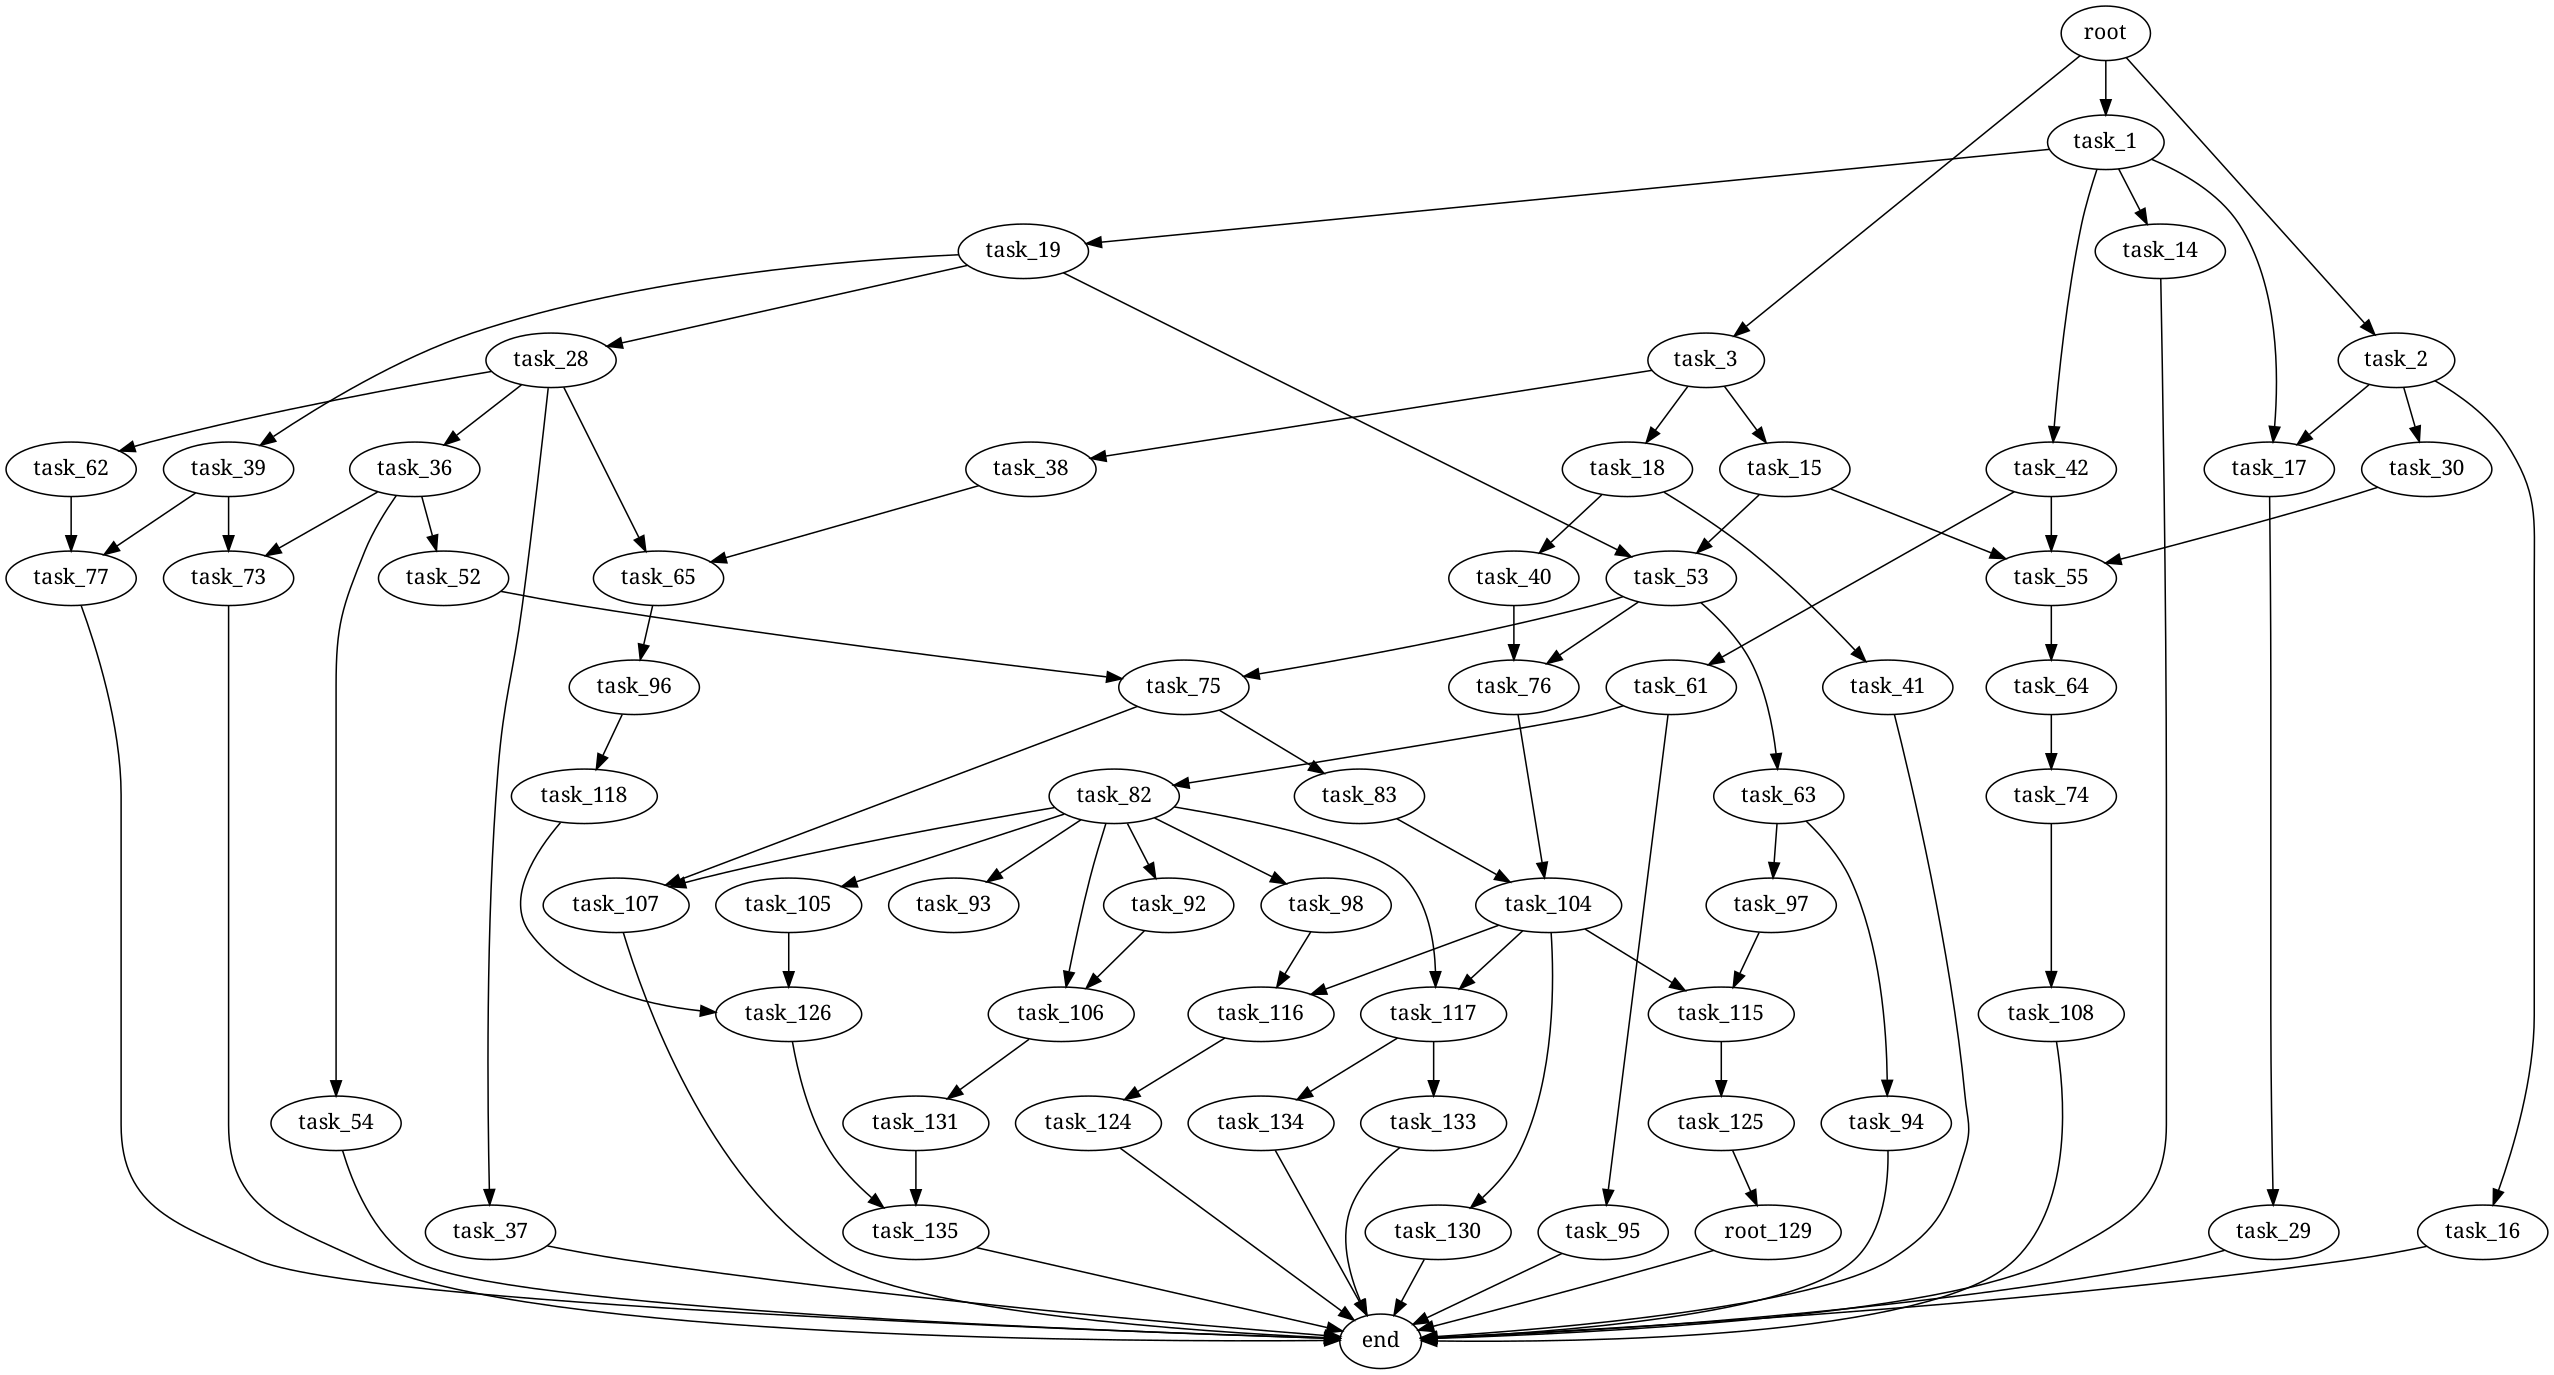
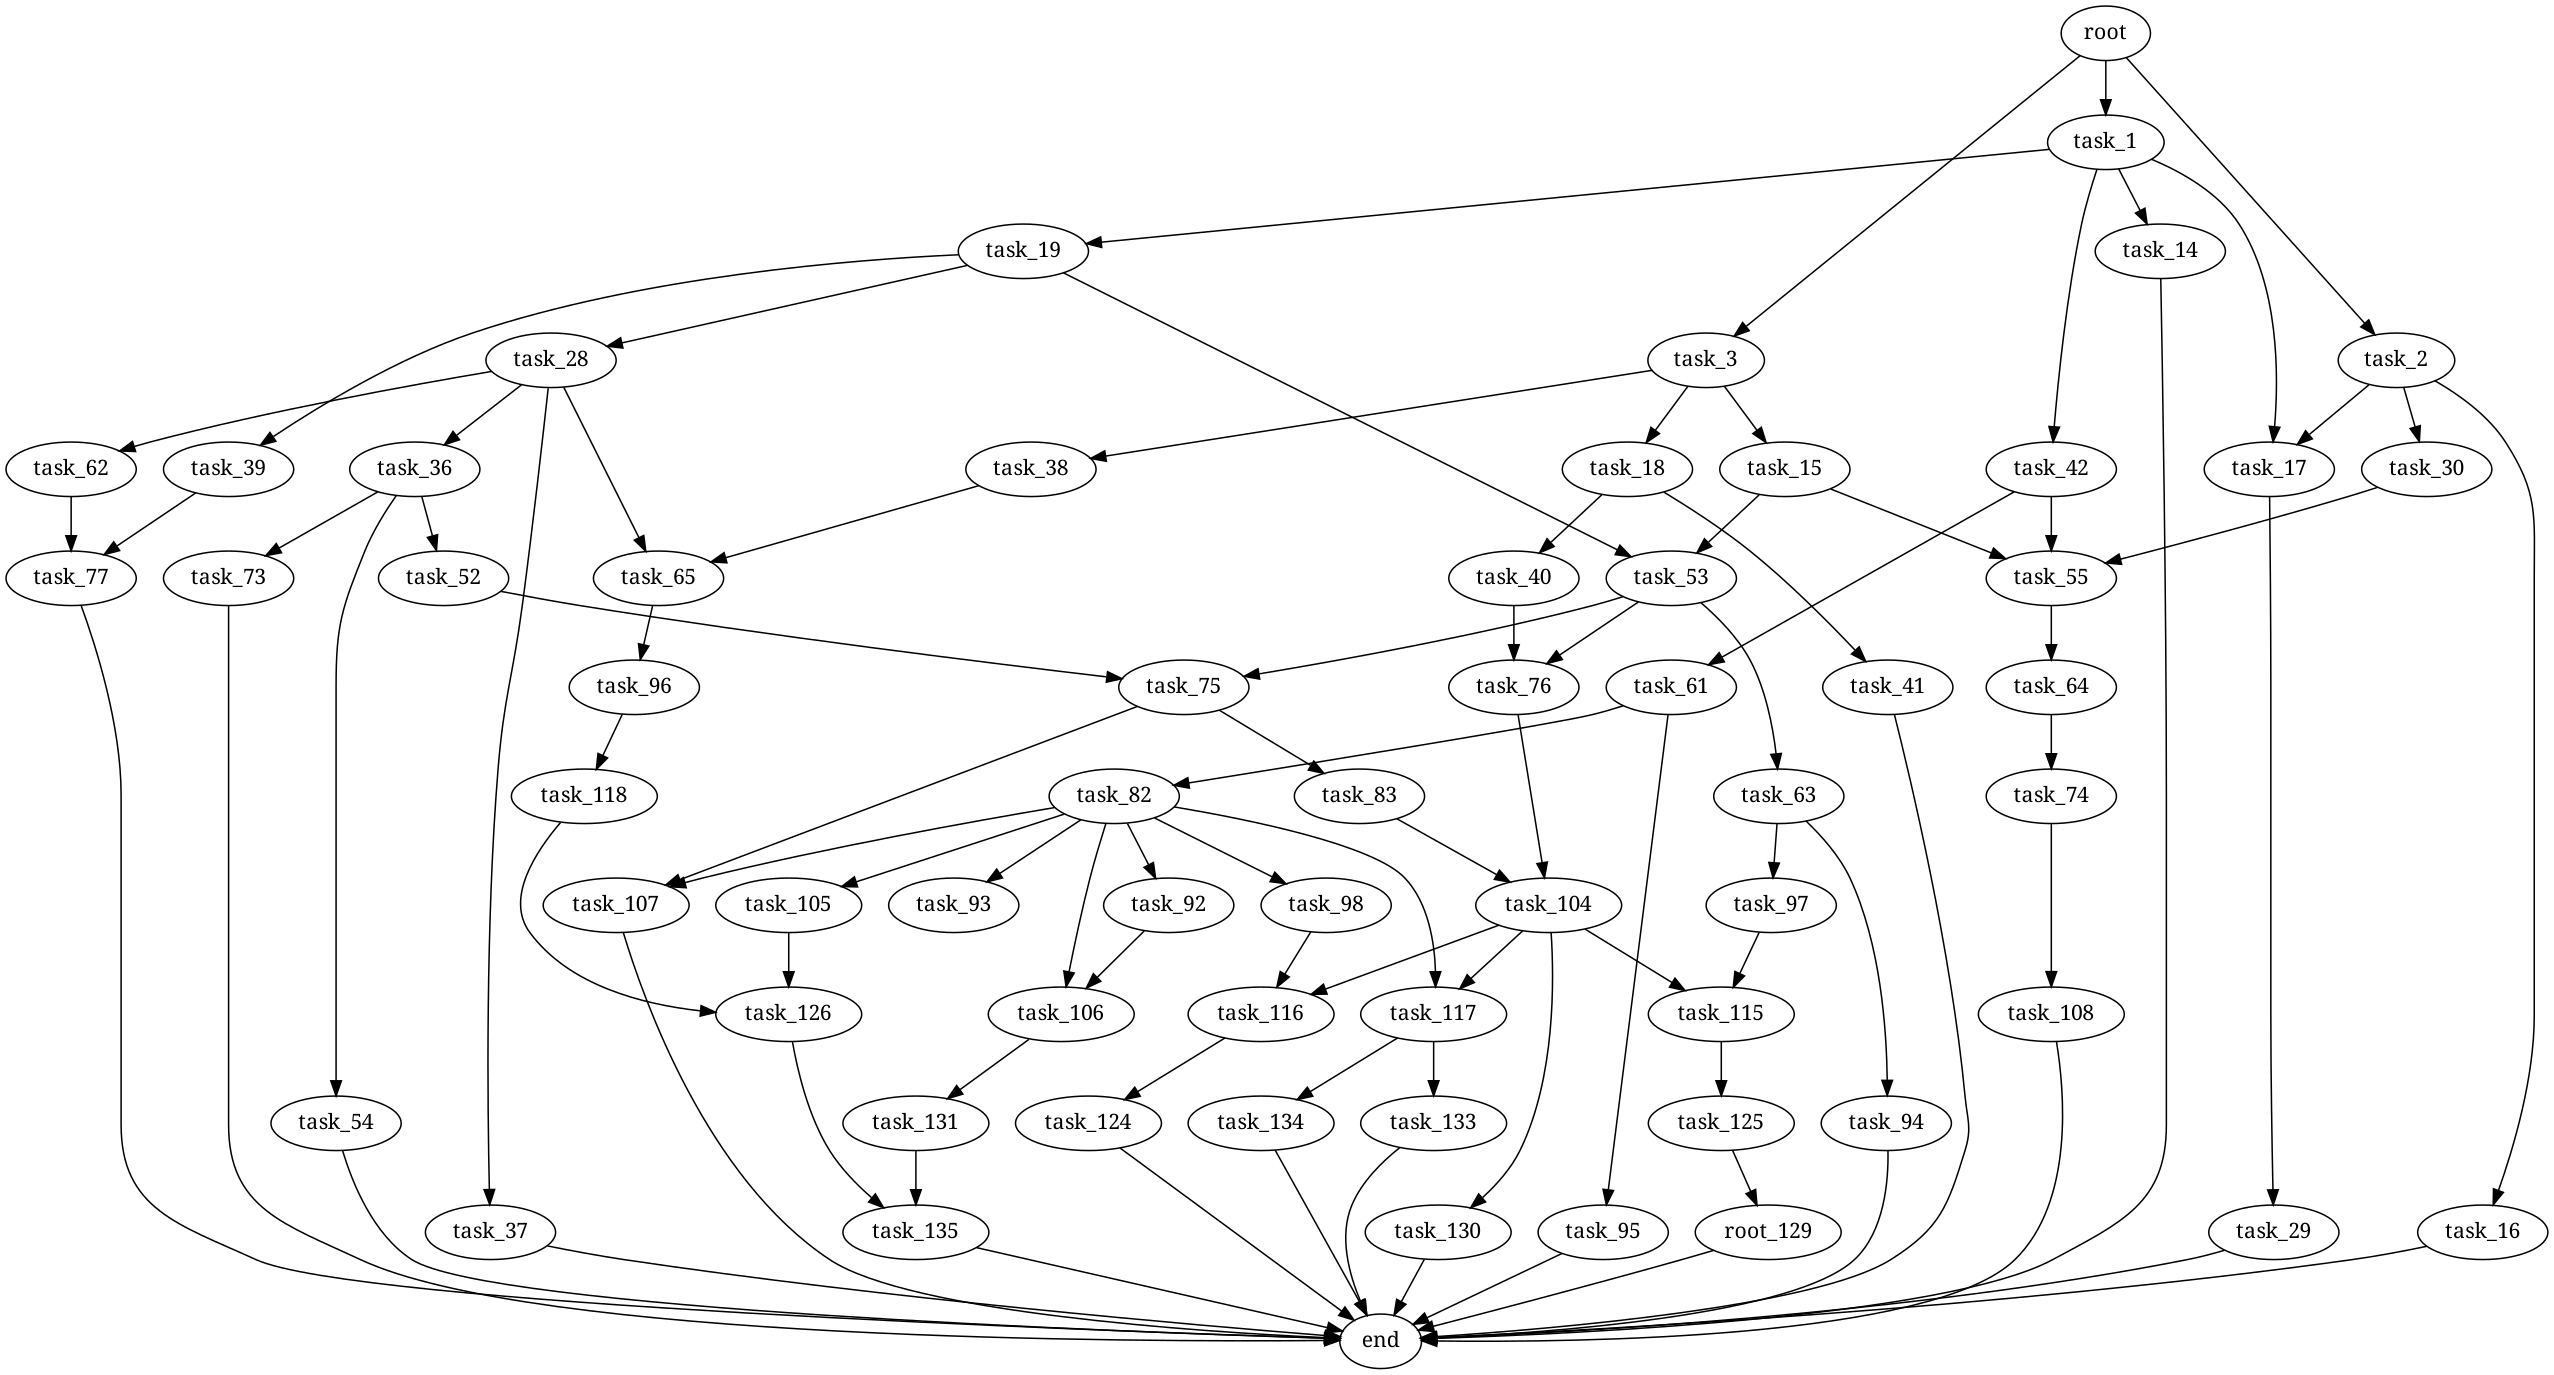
edge "task_39" -> "task_73": removed
